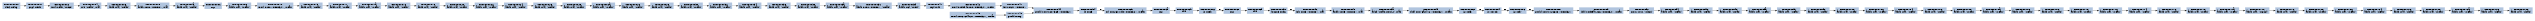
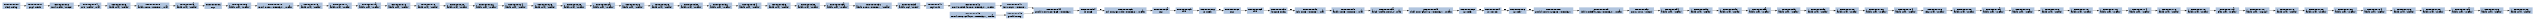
node "0x00000106 addb %al, (%eax)": label "0x00000106 addb %al, (%eax)" -> "0x00000106 ebp %al, (%eax)"
node "0x0000011a addb %al, (%eax)": label "0x0000011a addb %al, (%eax)" -> "0x0000011a eax %al, (%eax)"
